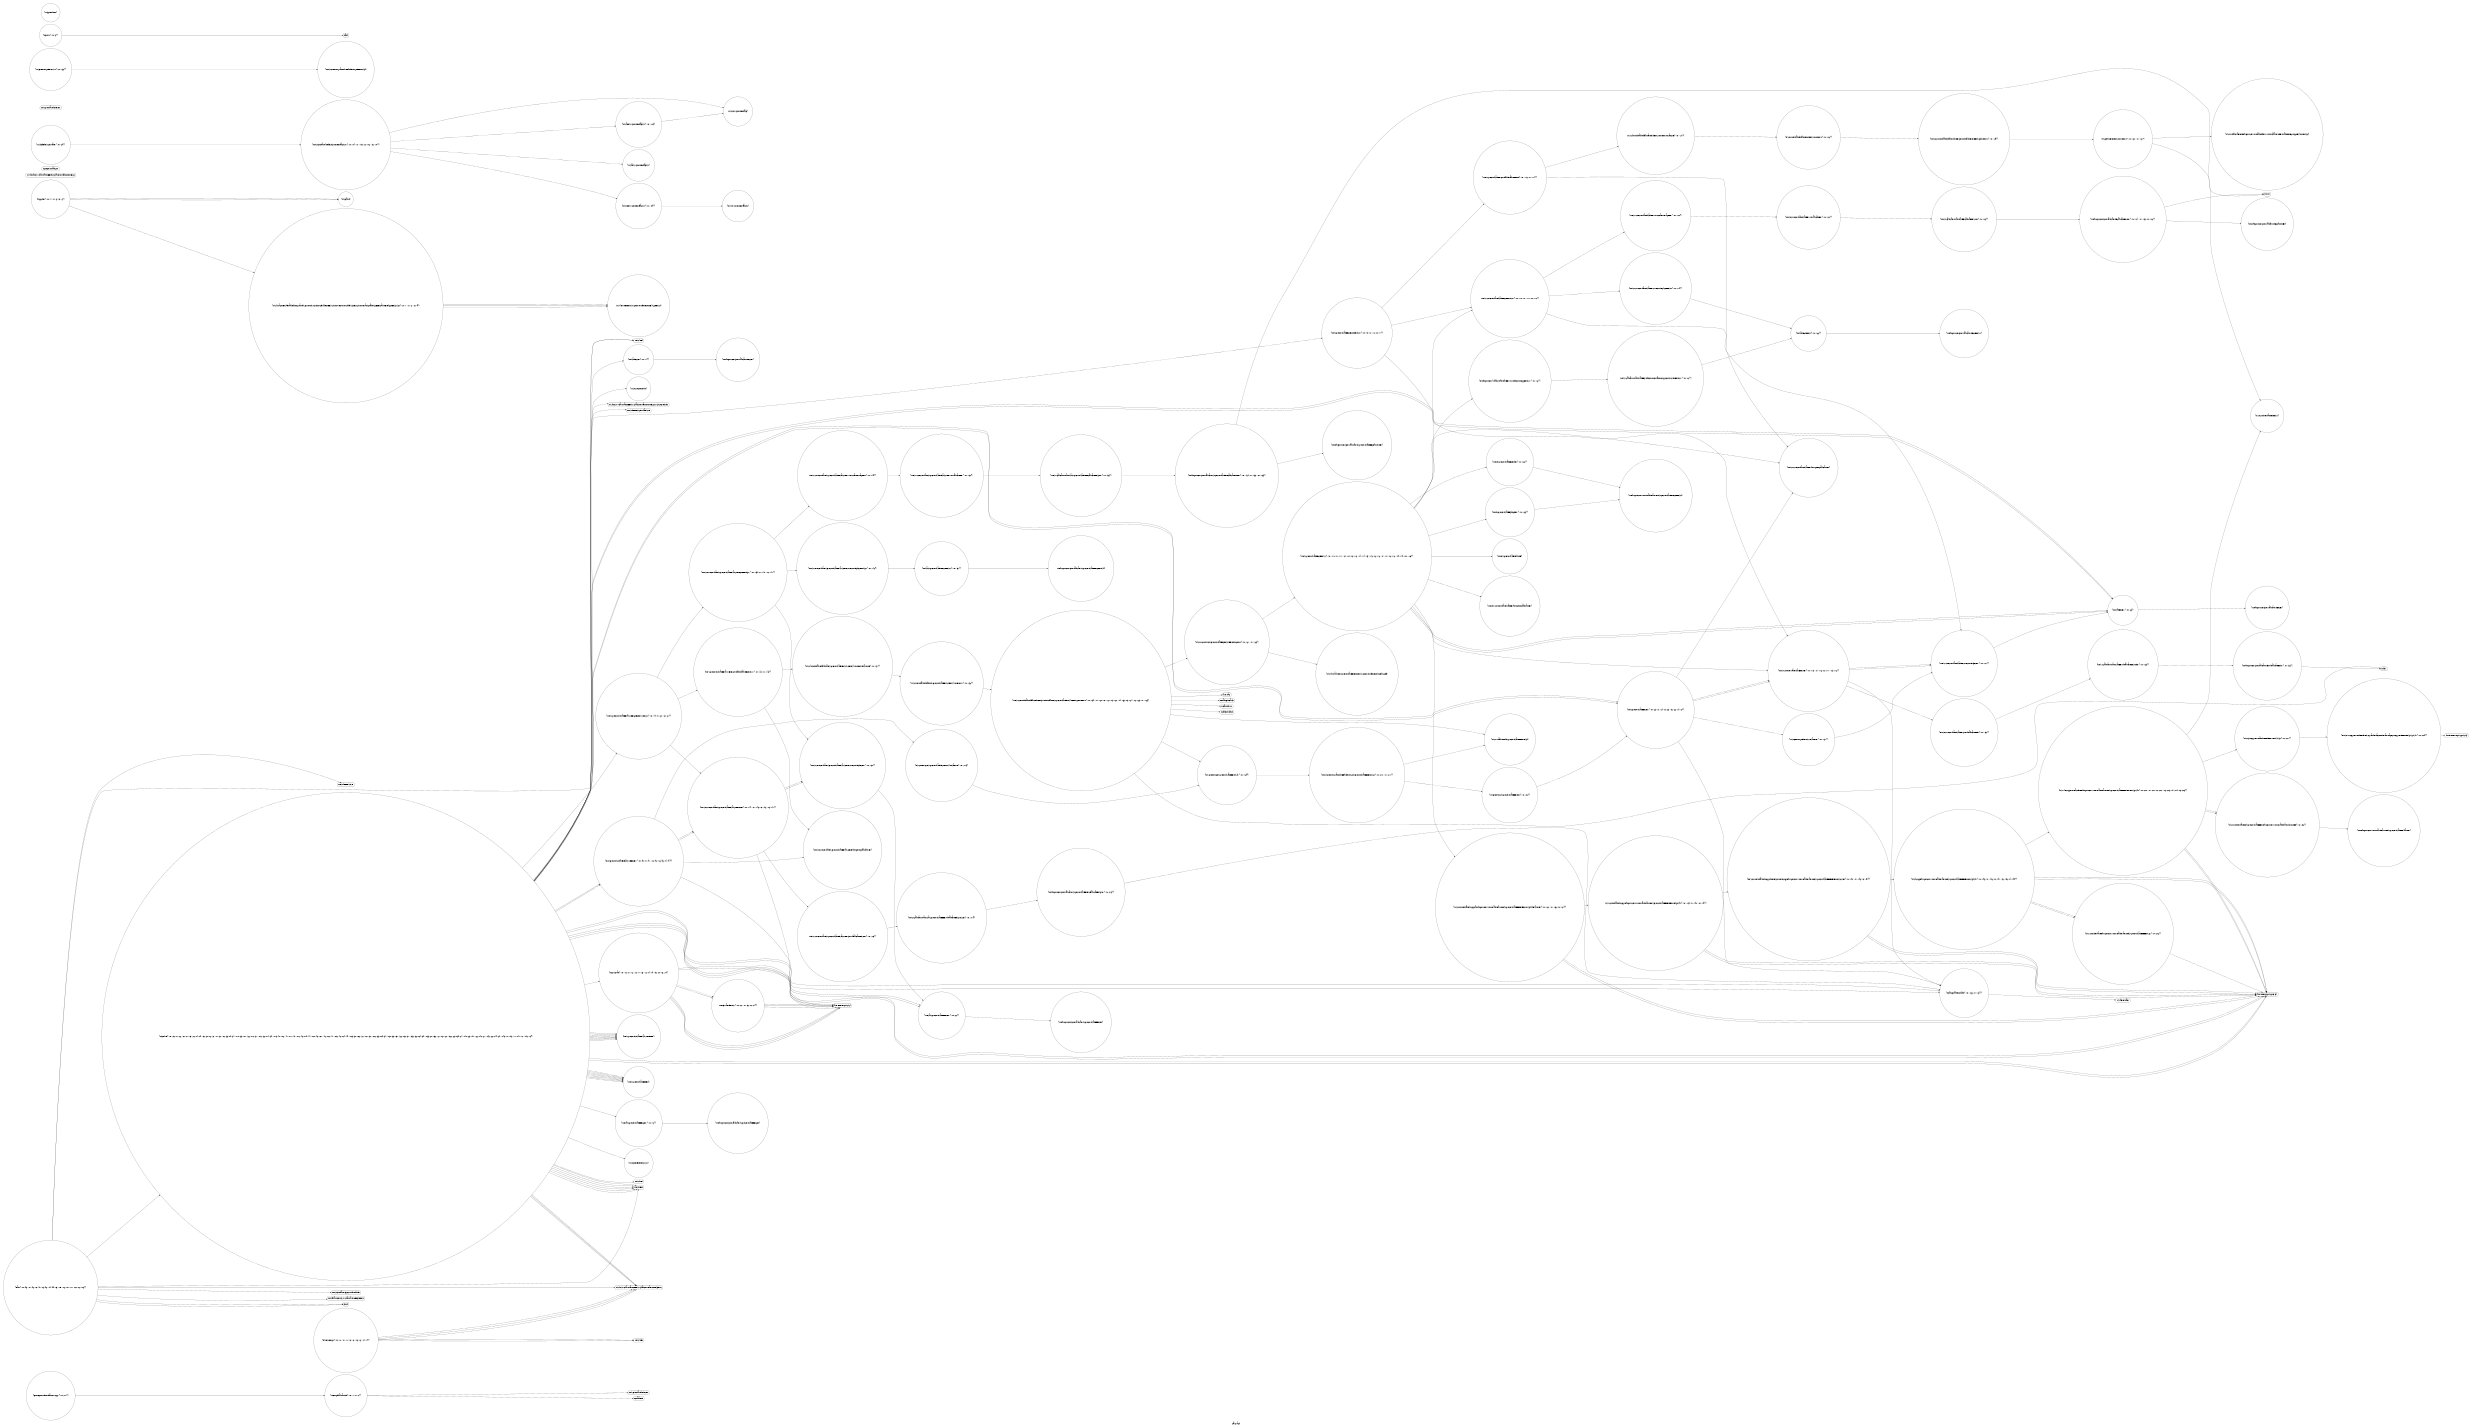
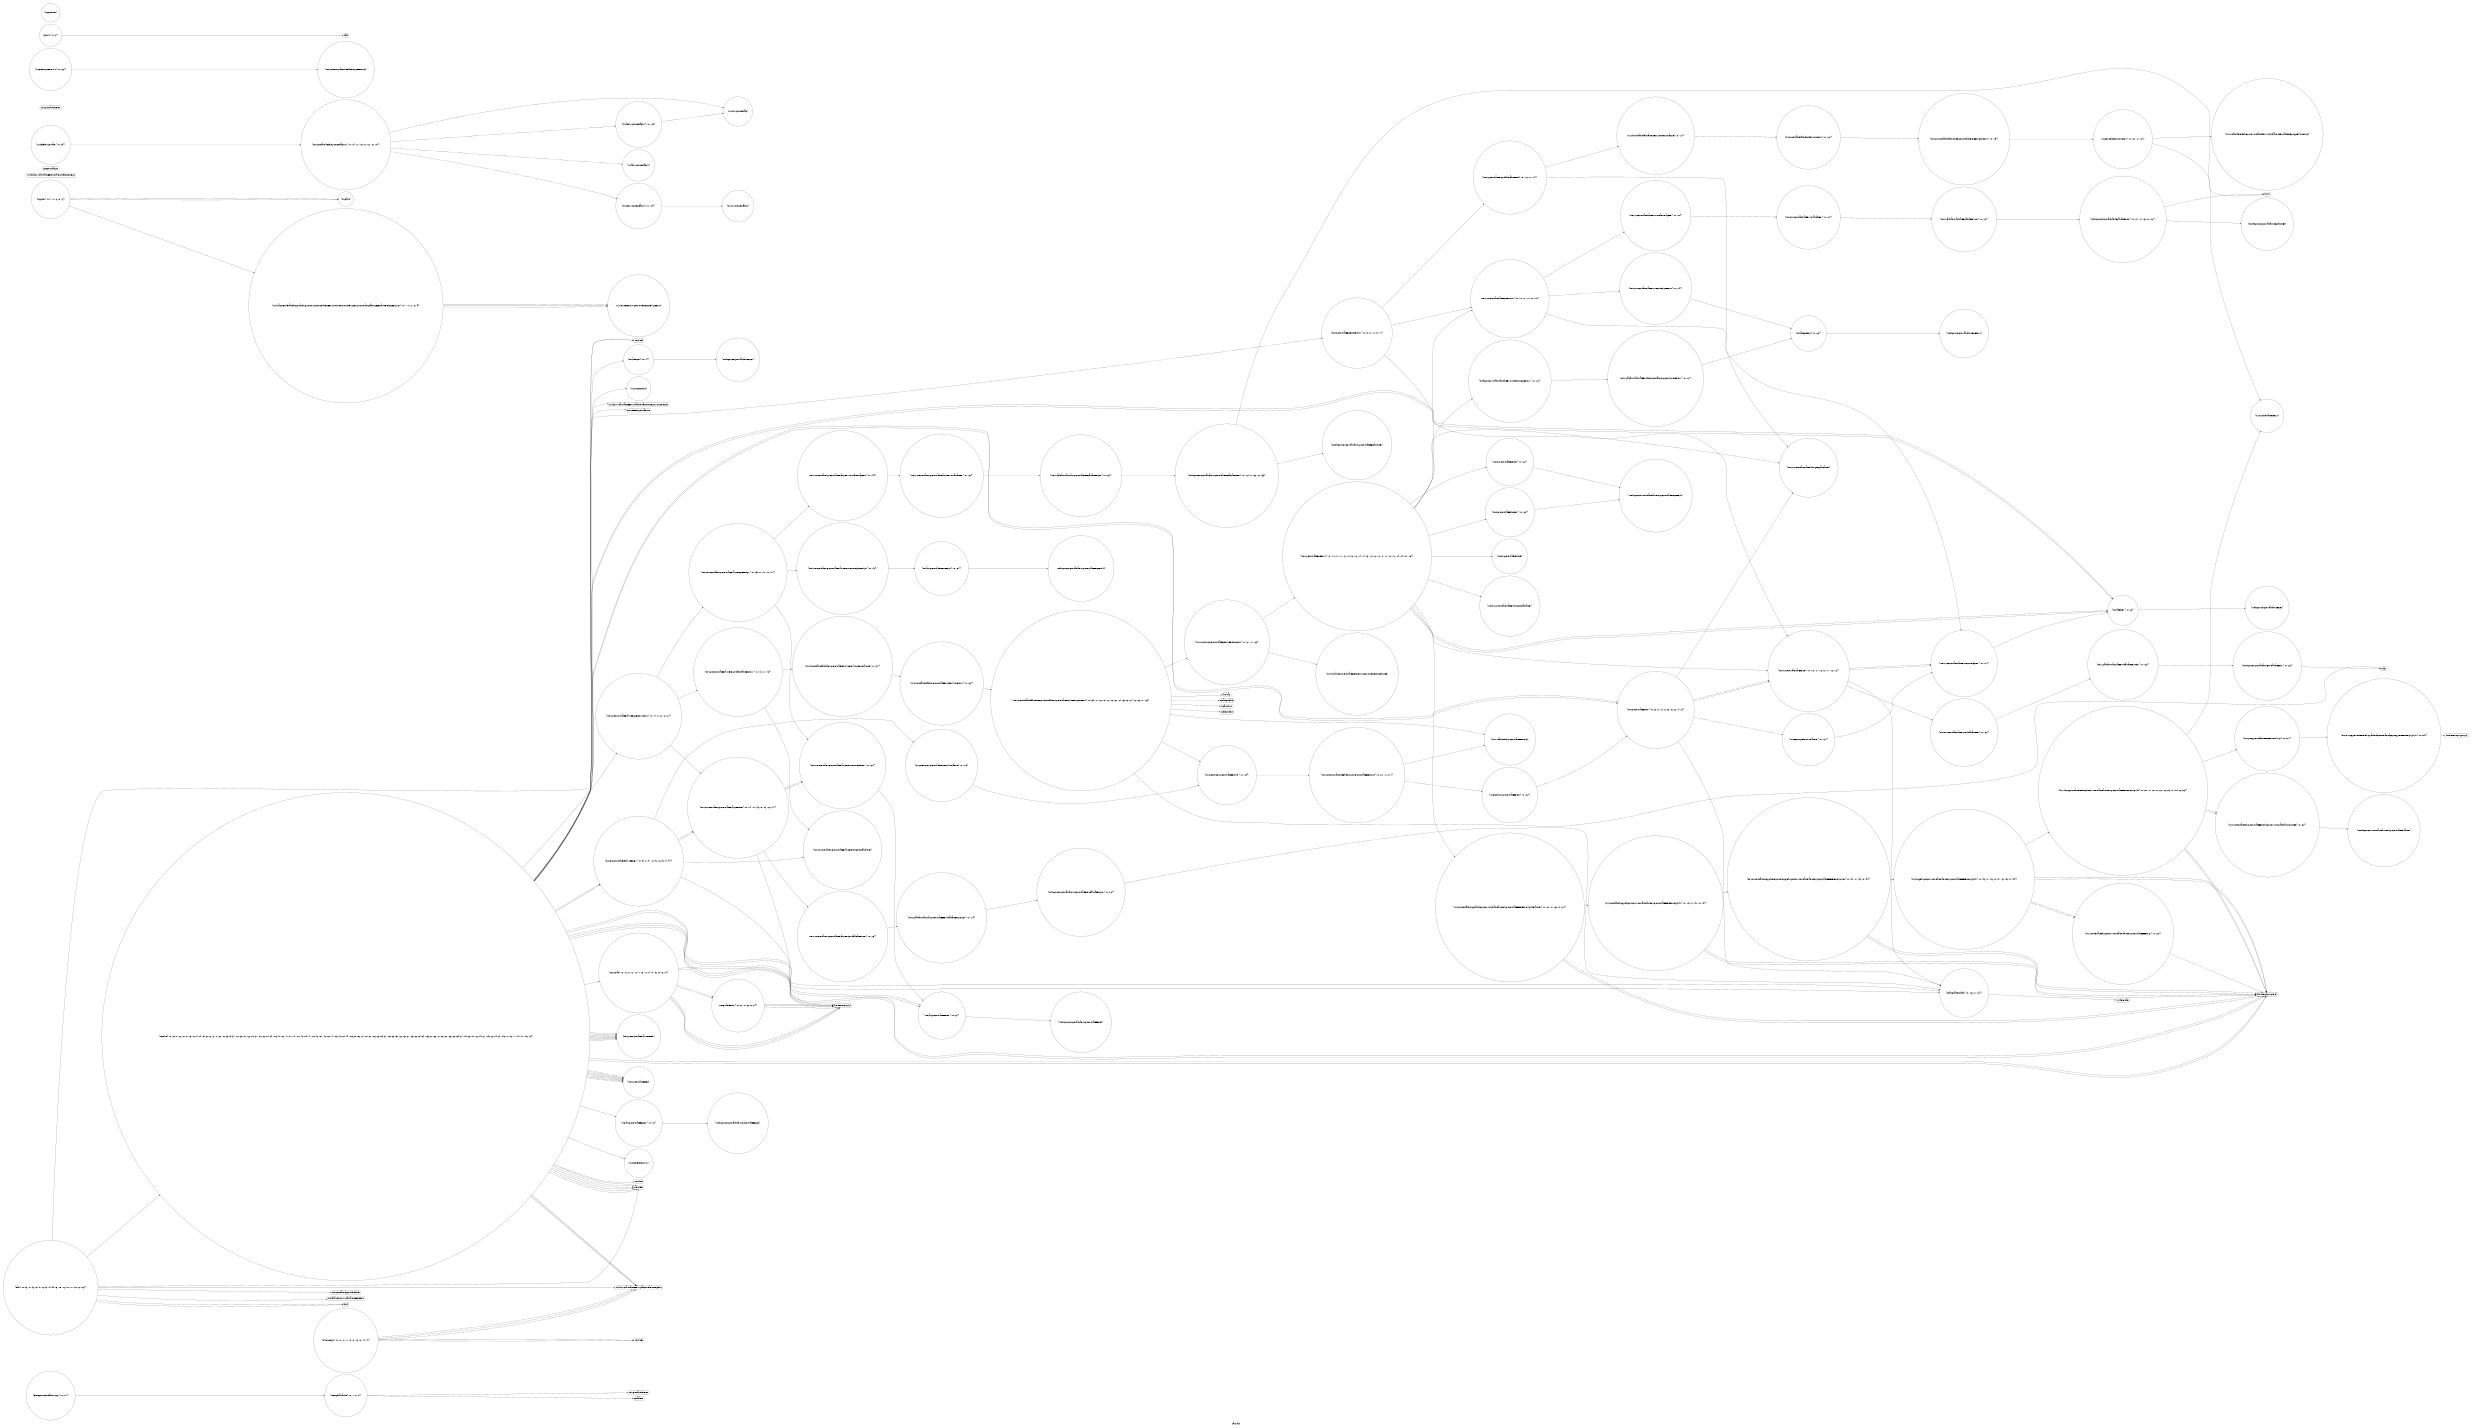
node "_ZNSolsEPFRSoS_E": removed
